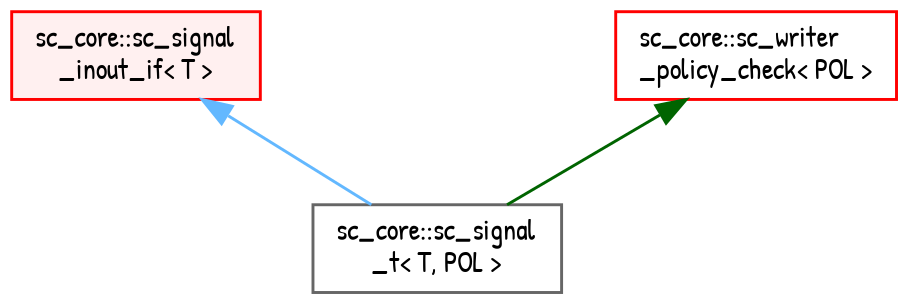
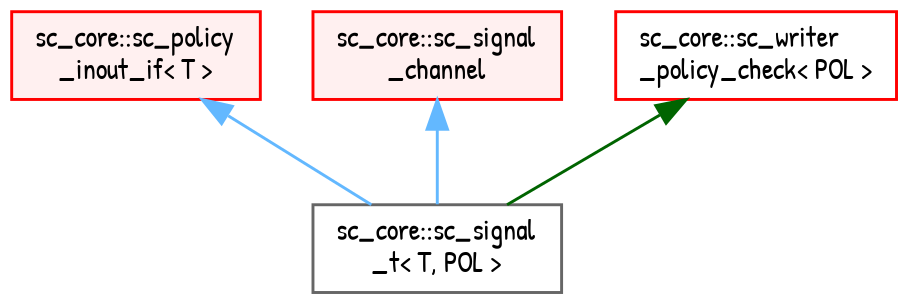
node "sc_core::sc_signal _inout_if< T >": label "sc_core::sc_signal _inout_if< T >" -> "sc_core::sc_policy _inout_if< T >"
node "sc_core::sc_signal _channel": added
